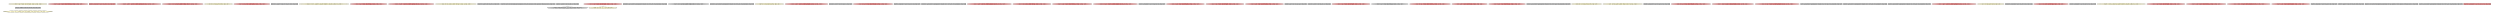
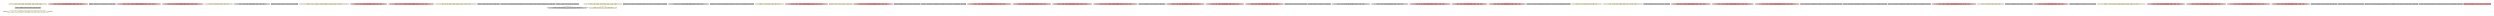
node "[68/69]  %idxprom77 = zext i32 %39 to i64, !dbg !1471": fillcolor lightcoral -> grey
node "[90/91]  store i32 0, i32* %j70, align 4, !dbg !1456": fillcolor lightcoral -> grey
node "[78/79]  %59 = load i32, i32* %i66, align 4, !dbg !1498": fillcolor lightcoral -> lemonchiffon
node "[122/123]  %inc97 = add i32 %58, 1, !dbg !1493": fillcolor grey -> lemonchiffon
node "[62/63]  %36 = load i32, i32* %j70, align 4, !dbg !1458": fillcolor lightcoral -> grey
